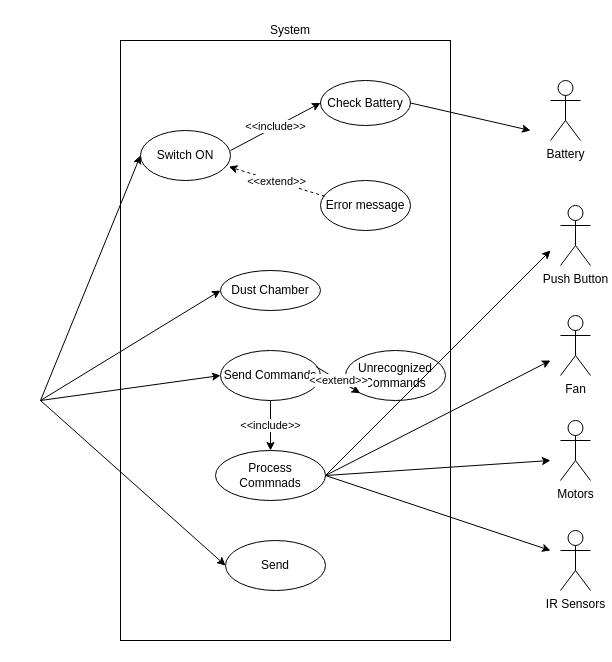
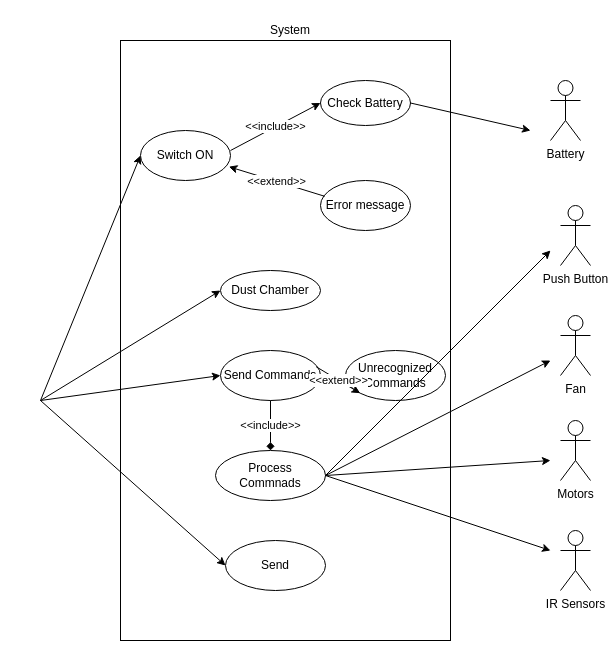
edge "Error message" -> "Switch ON": style dashed -> solid
edge "Send Commands" -> "Process Commnads": arrowhead classic -> diamond
